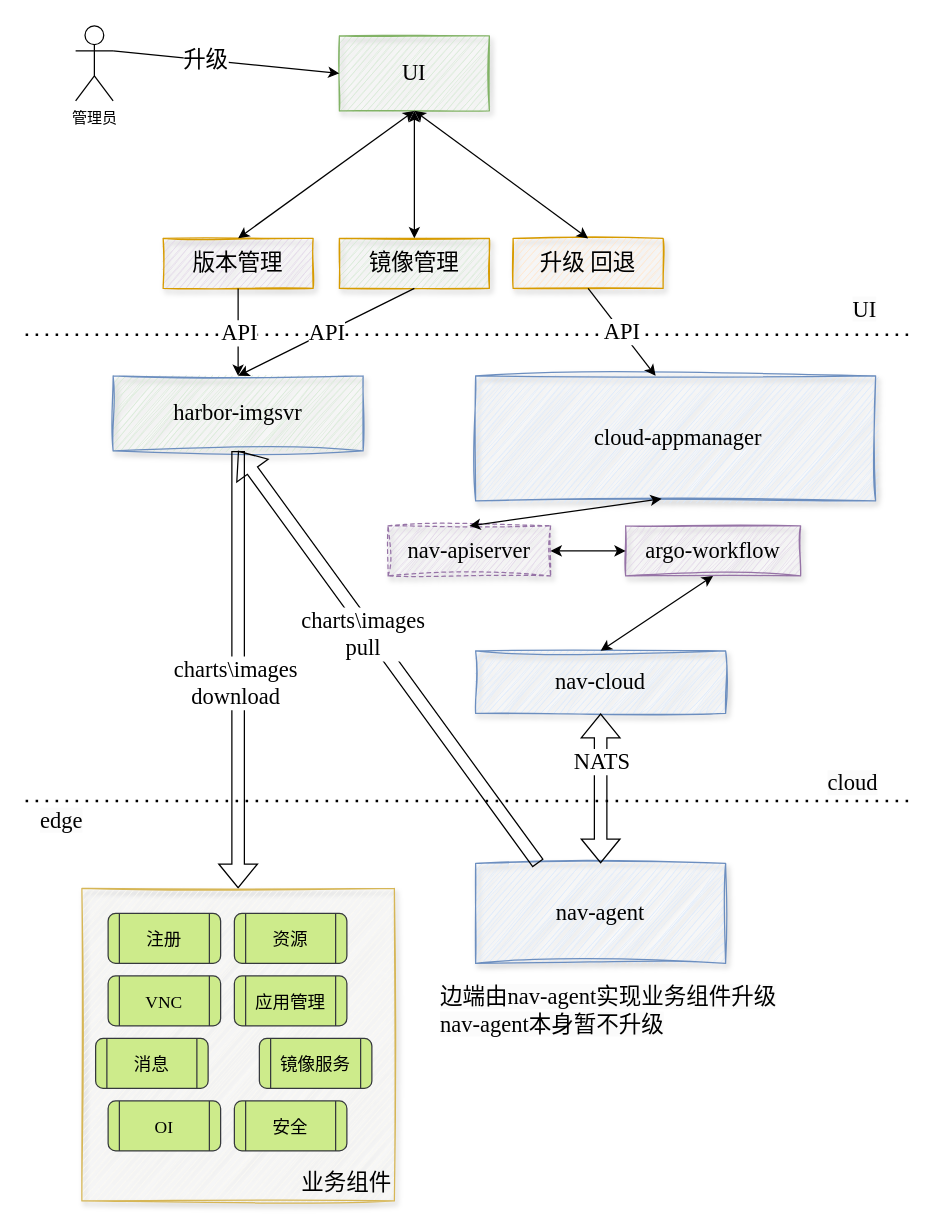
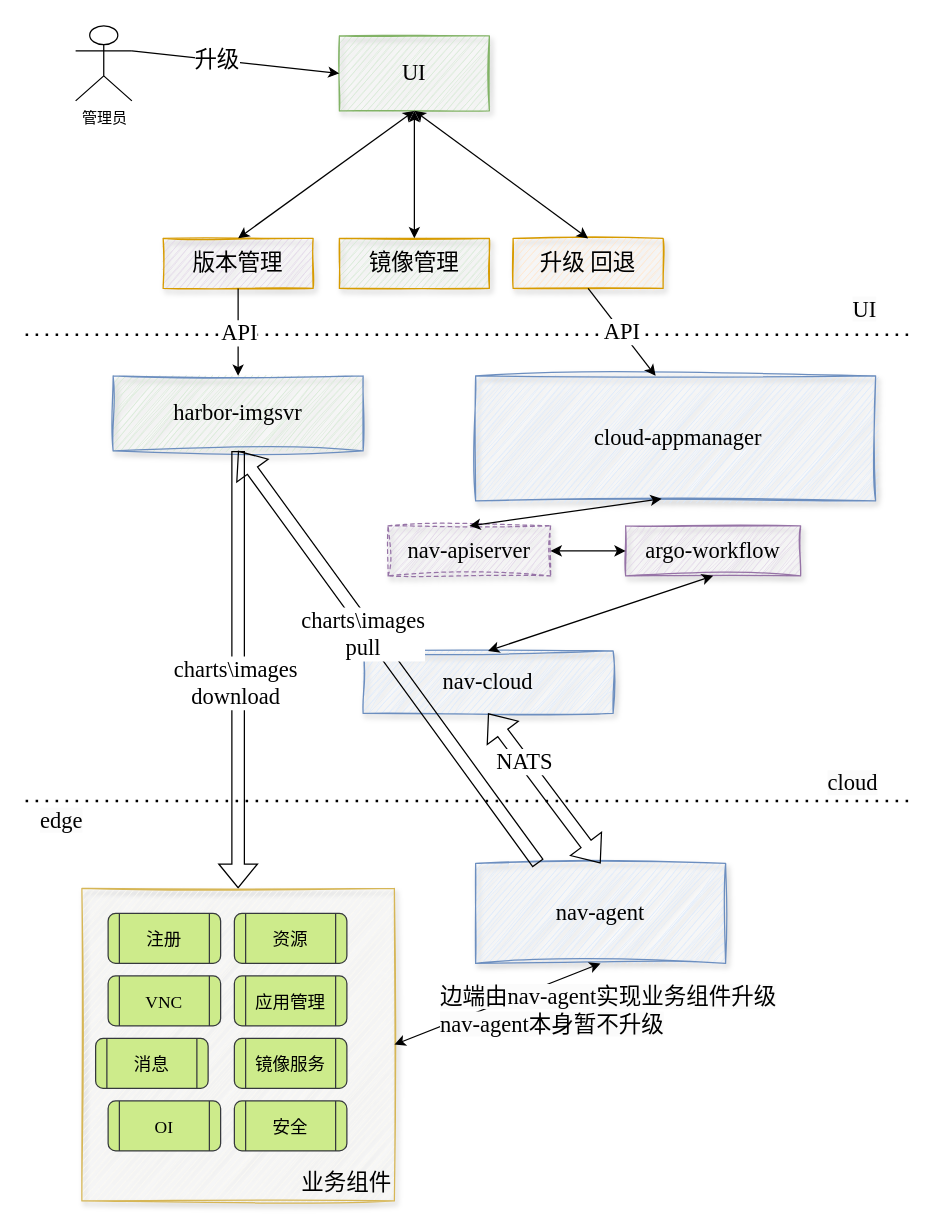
node "管理员": size 38x75 -> 56x75
edge "镜像管理" -> "harbor-imgsvr": removed, label "API"
node "nav-cloud": moved (601, 682) -> (488, 682)
edge "nav-agent" -- "业务组件": added
node "镜像服务": moved (316, 1063) -> (291, 1063)
